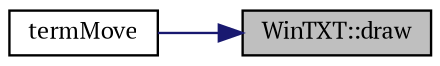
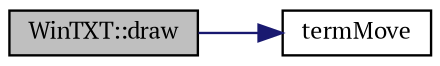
edge "termMove" -> "WinTXT::draw": reversed
